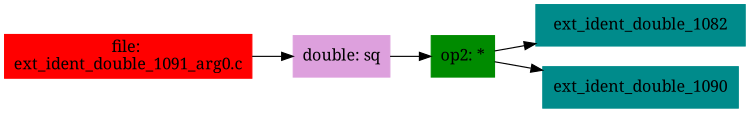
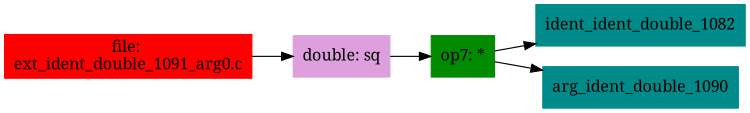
node "ext_ident_double_1082": label "ext_ident_double_1082" -> "ident_ident_double_1082"
node "op2: *": label "op2: *" -> "op7: *"
node "ext_ident_double_1090": label "ext_ident_double_1090" -> "arg_ident_double_1090"
